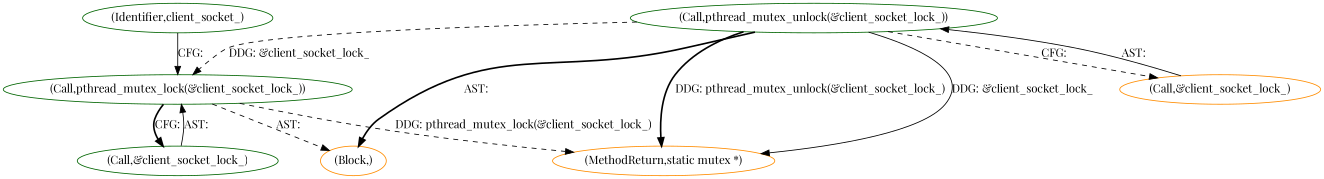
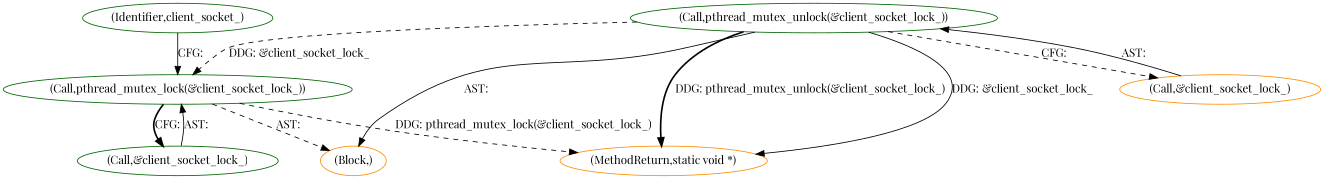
edge "(Call,pthread_mutex_unlock(&client_socket_lock_))" -> "(Block,)": style bold -> solid
node "(MethodReturn,static mutex *)": label "(MethodReturn,static mutex *)" -> "(MethodReturn,static void *)"
